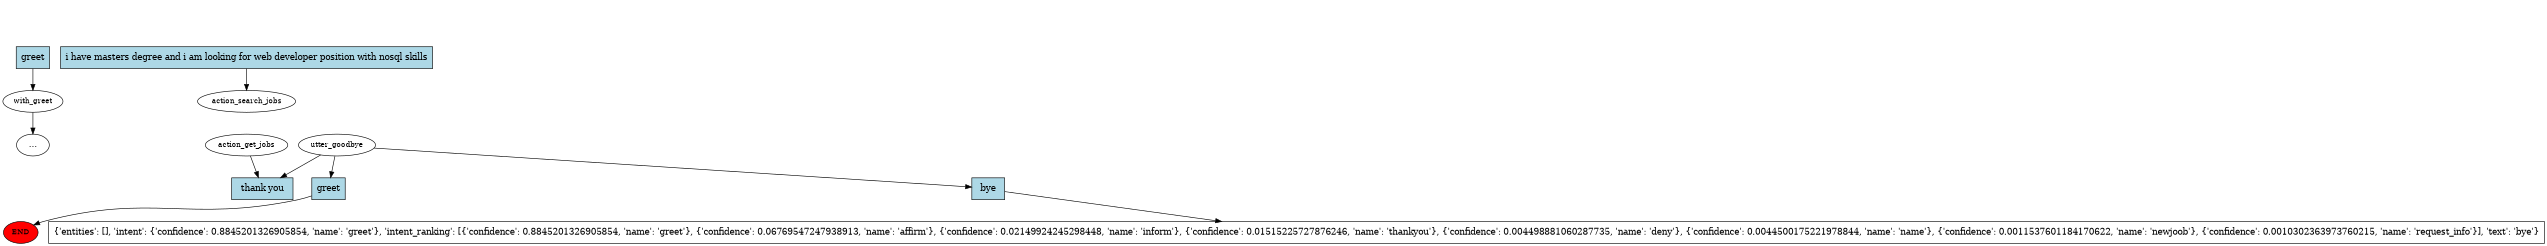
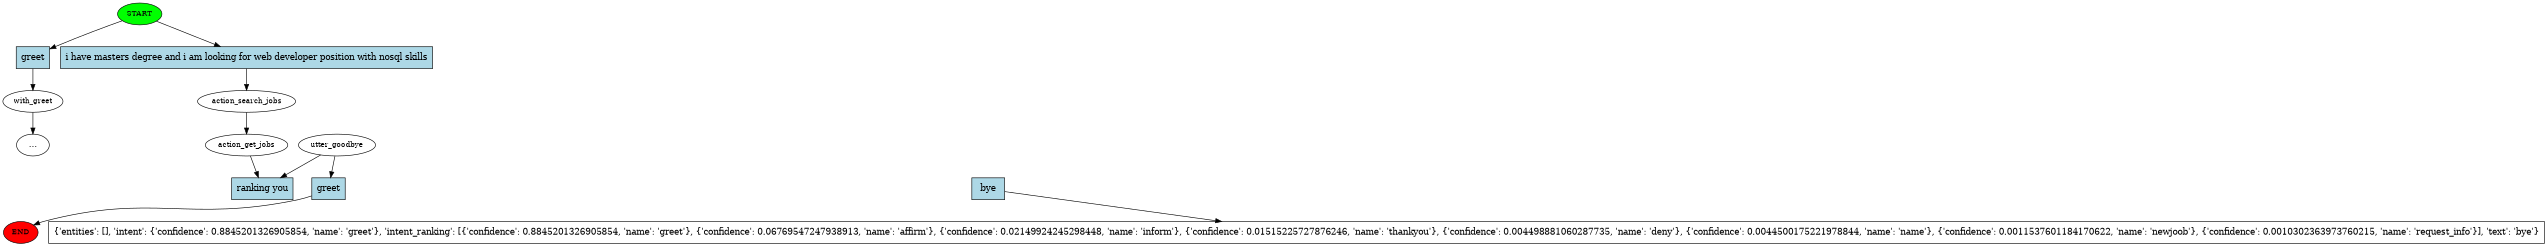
node "START": added
edge "action_search_jobs" -> "action_get_jobs": added
edge "utter_goodbye" -> "bye": removed
node "thank you": label "thank you" -> "ranking you"
